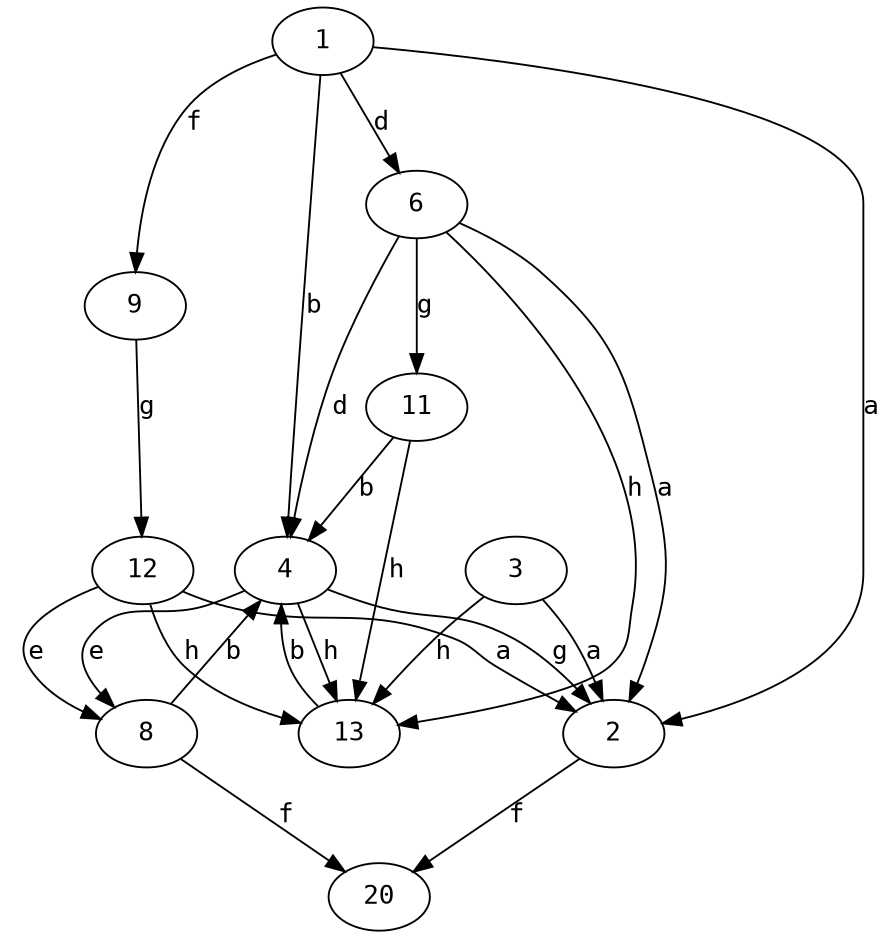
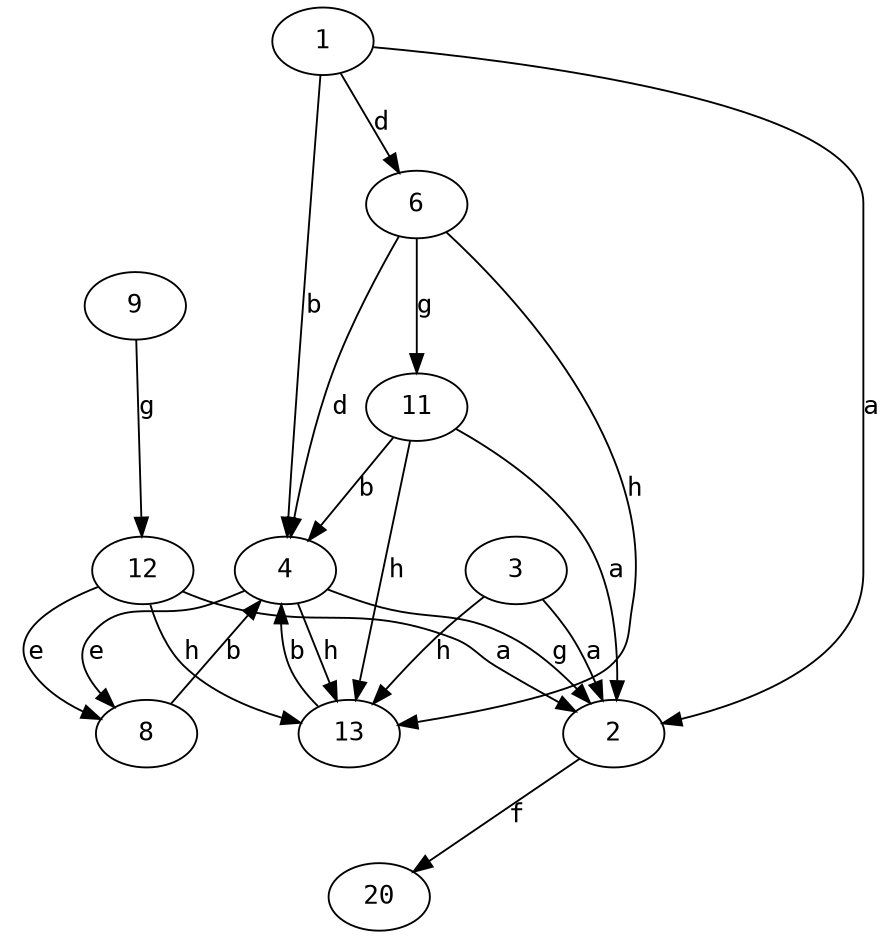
edge "1" -> "9": removed, label "f"
edge "6" -> "2": now "11" -> "2"
edge "8" -> "20": removed, label "f"
